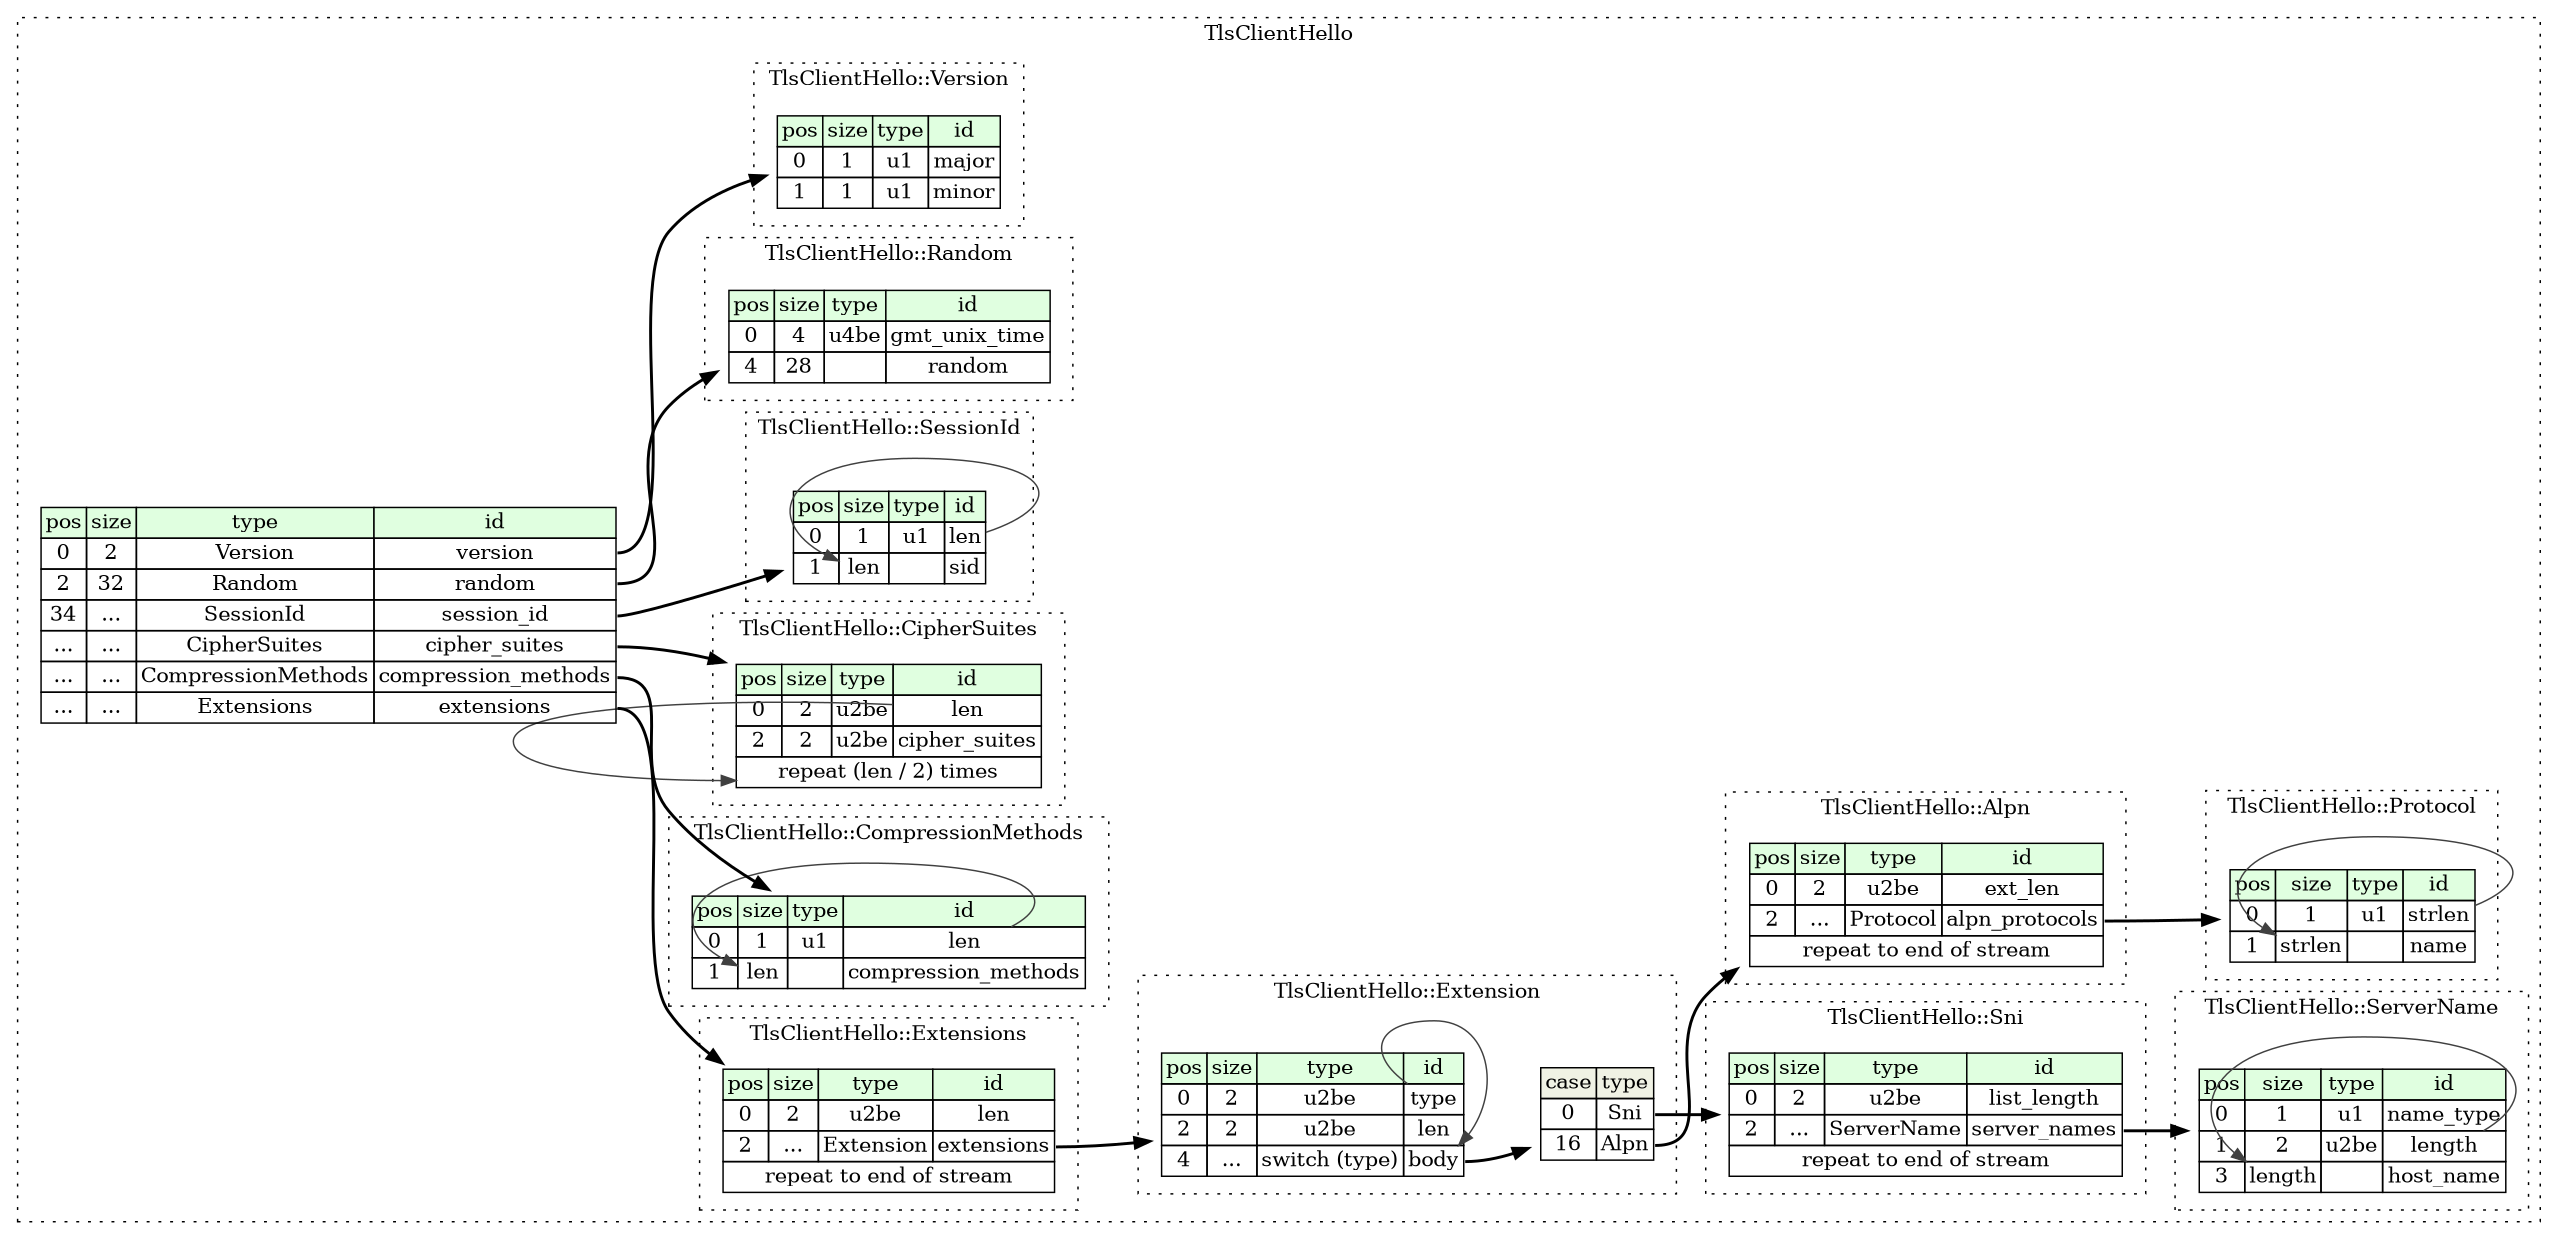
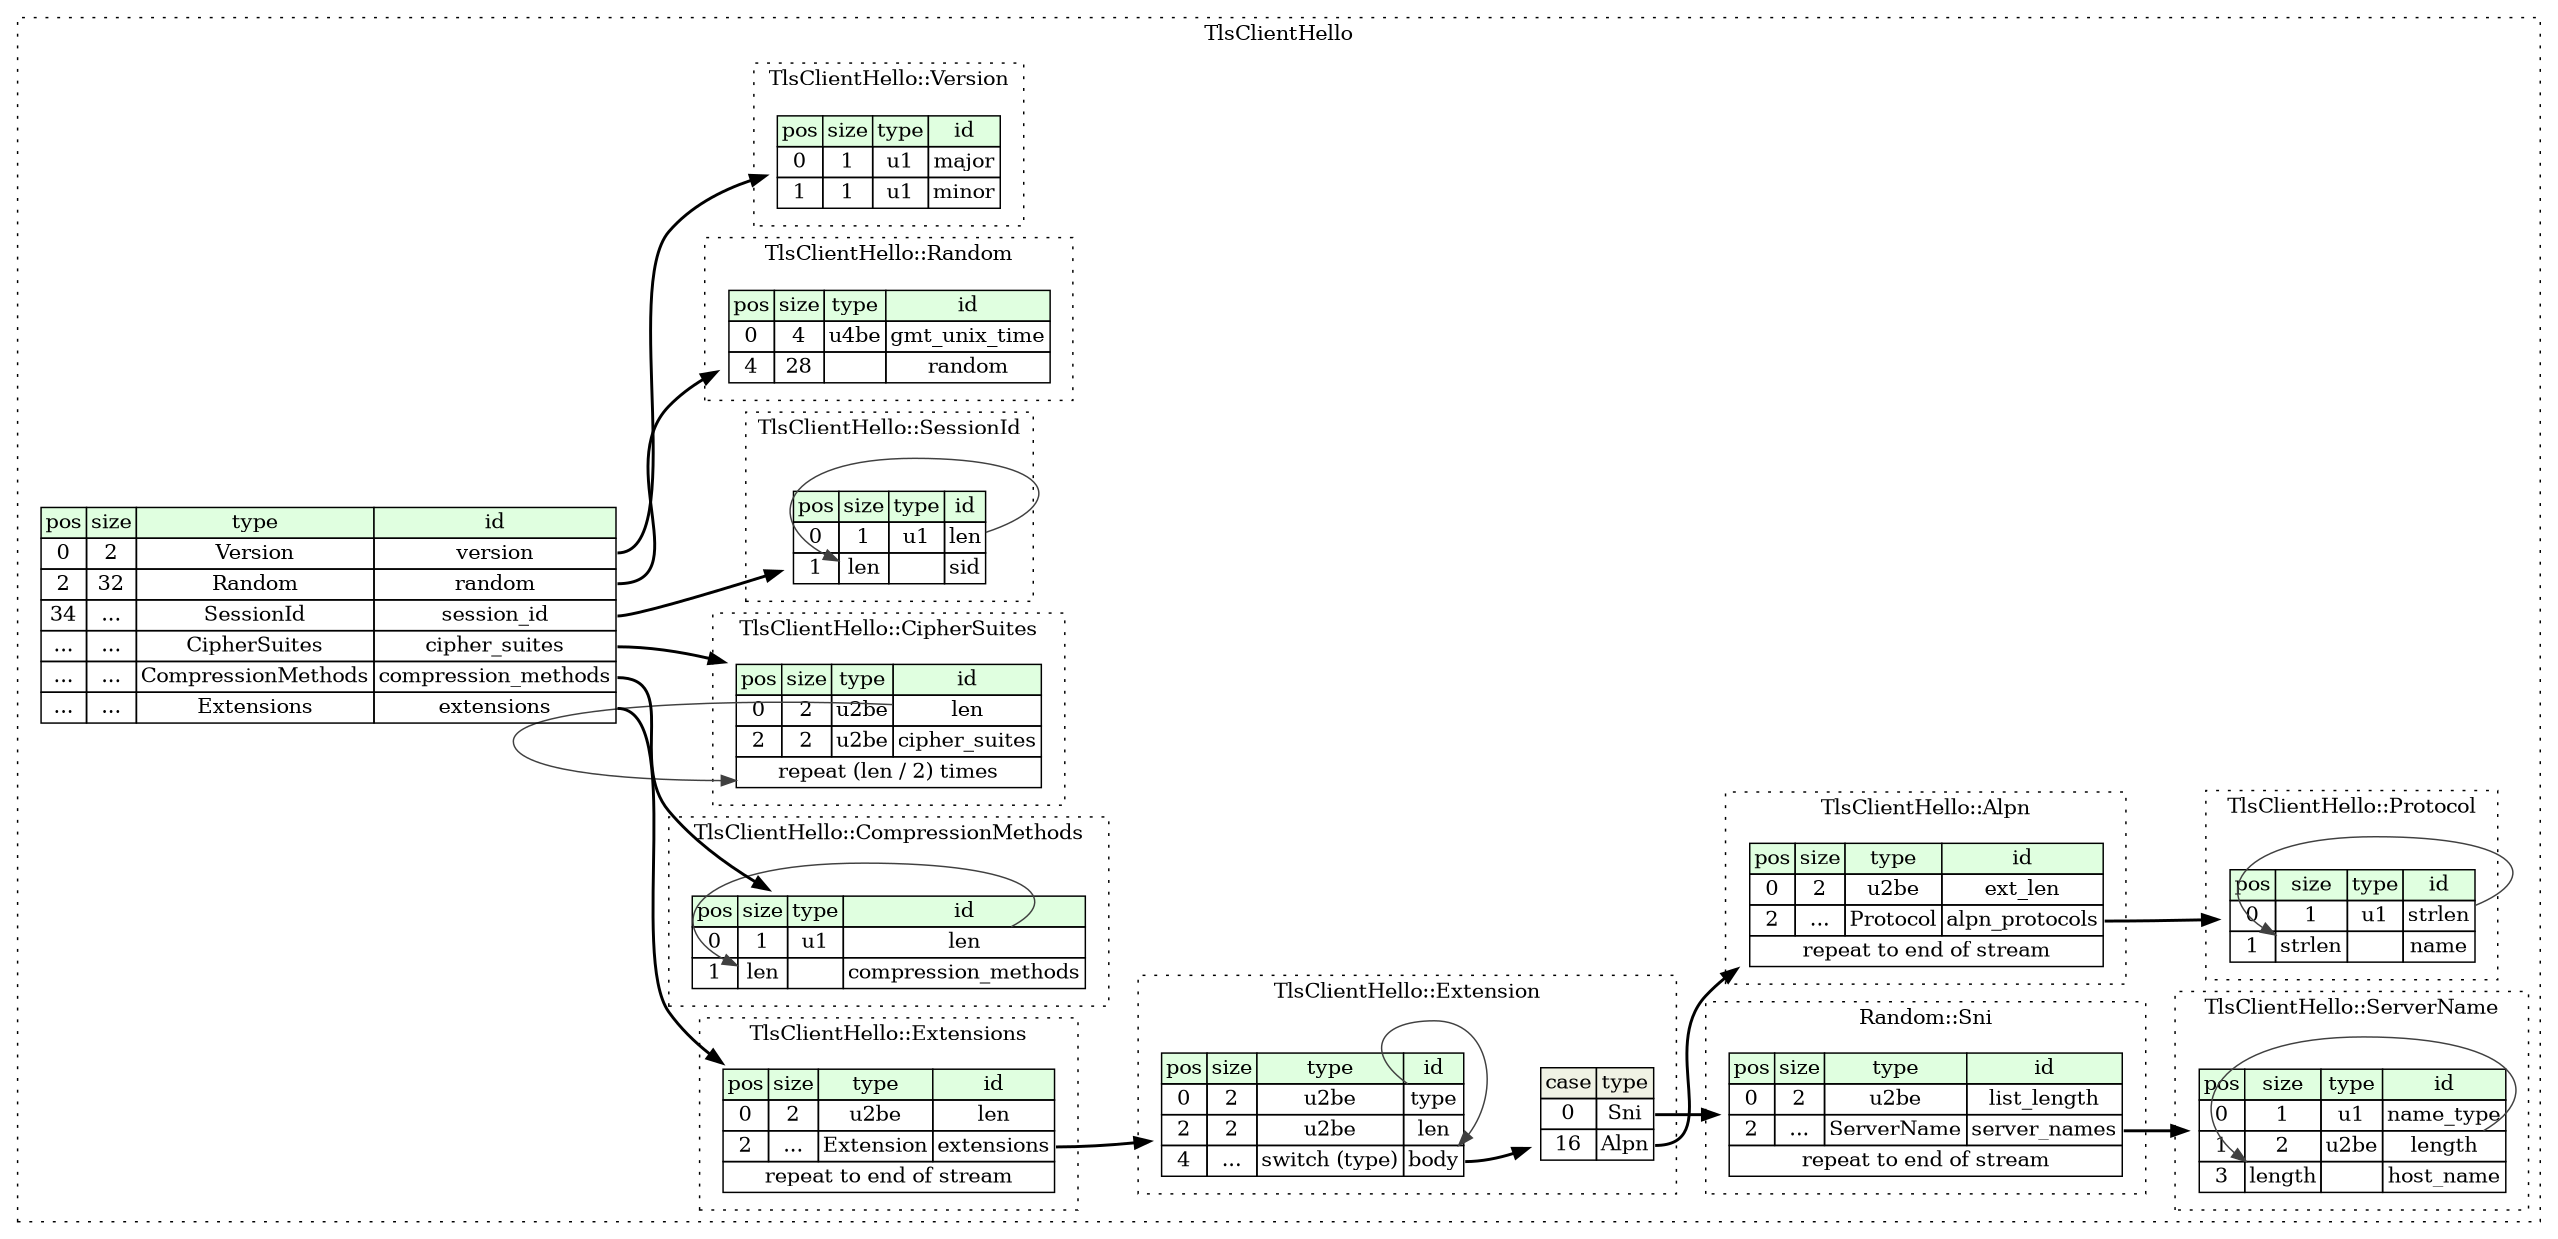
cluster "TlsClientHello::Sni": label "TlsClientHello::Sni" -> "Random::Sni"
